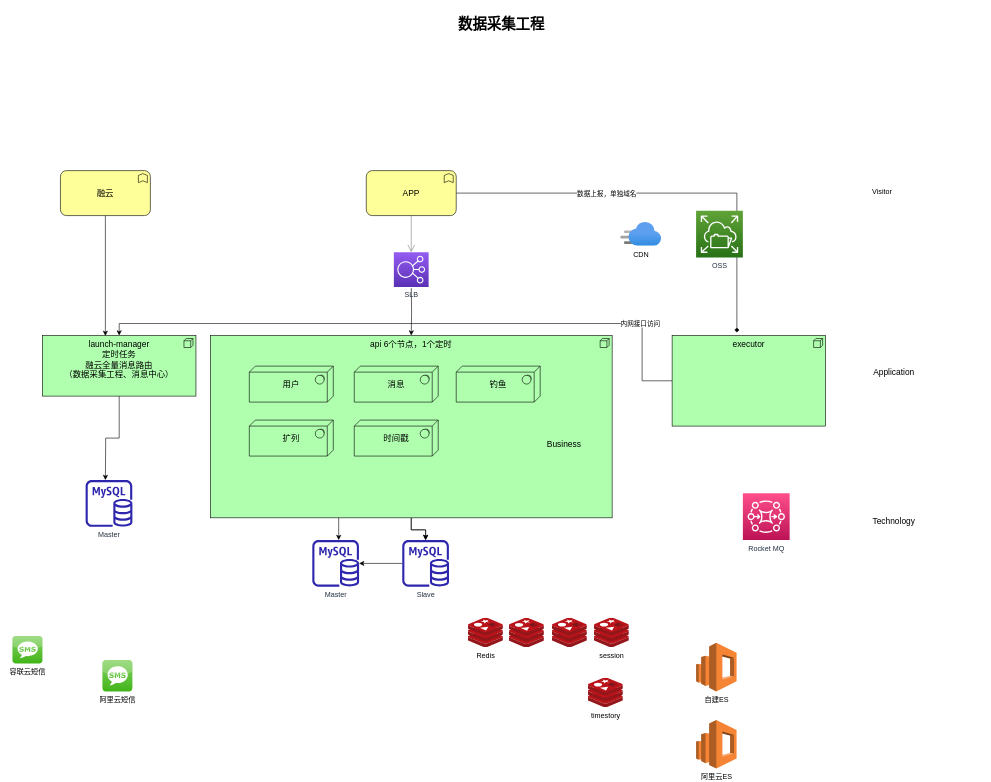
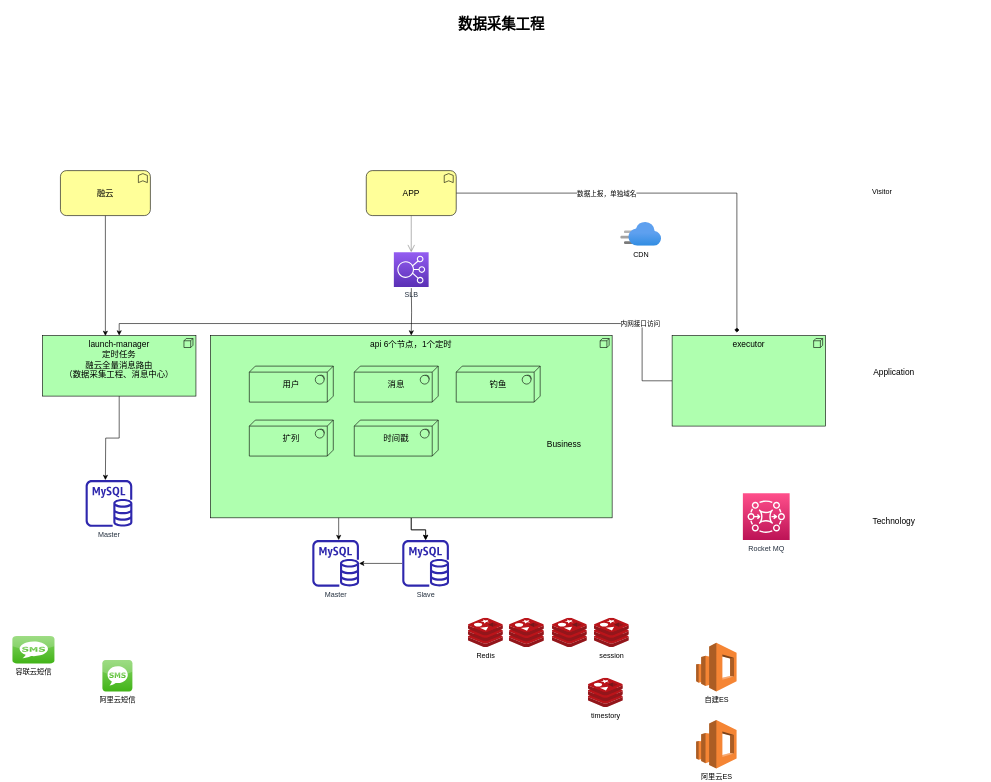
node "OSS": removed
node "容联云短信": size 30x27 -> 42x27
